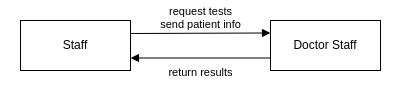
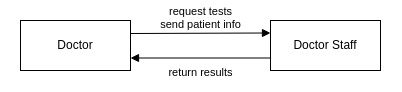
node "Staff": label "Staff" -> "Doctor"
